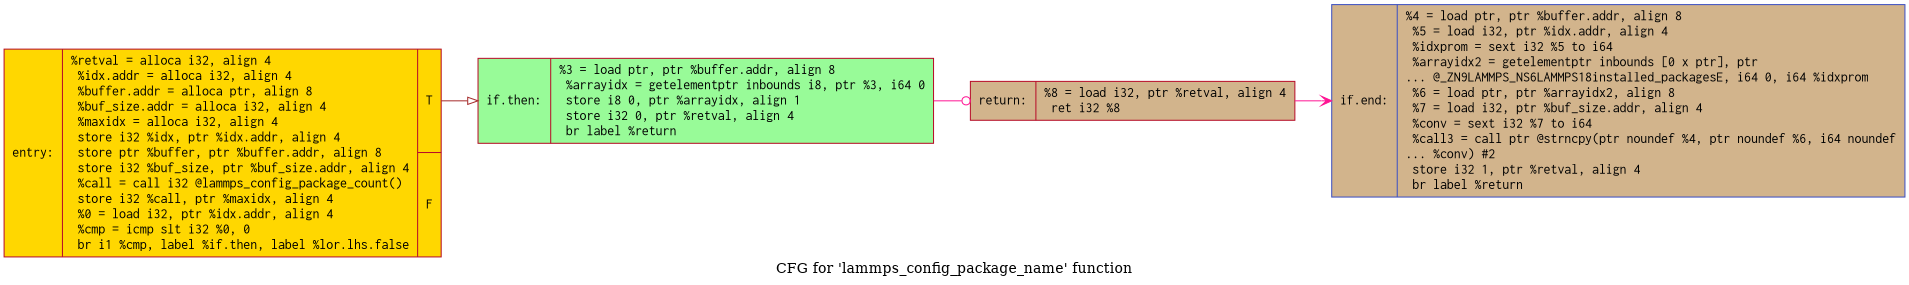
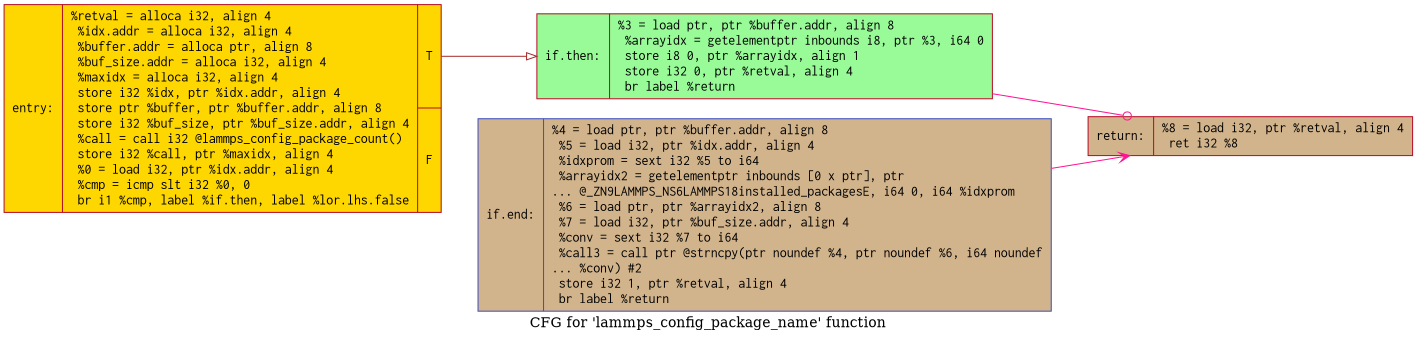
edge "return:" -> "if.end:": reversed
